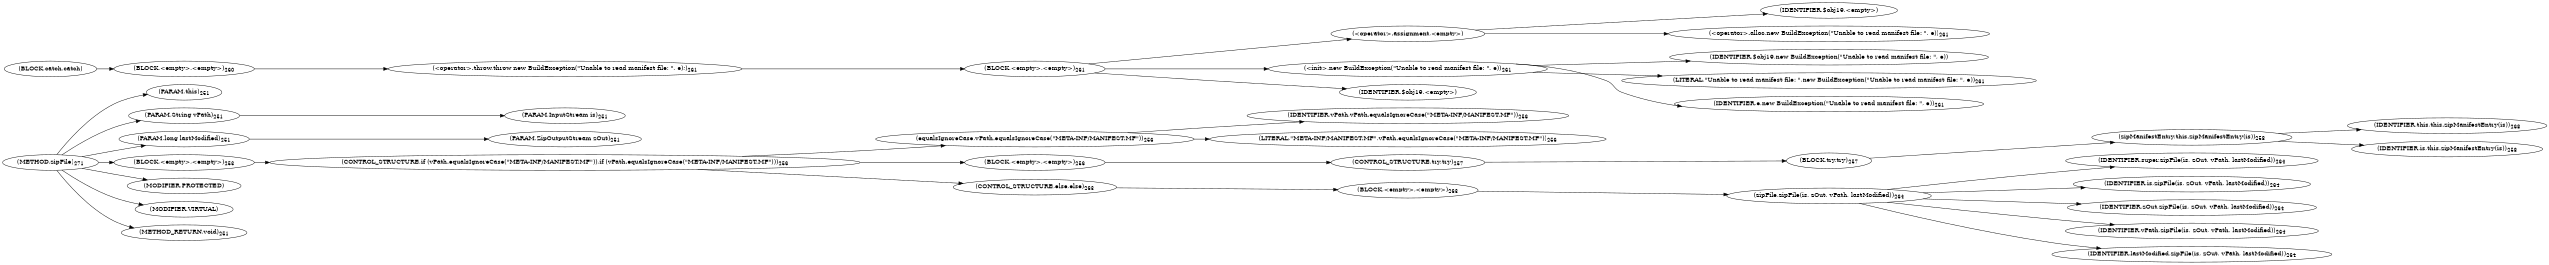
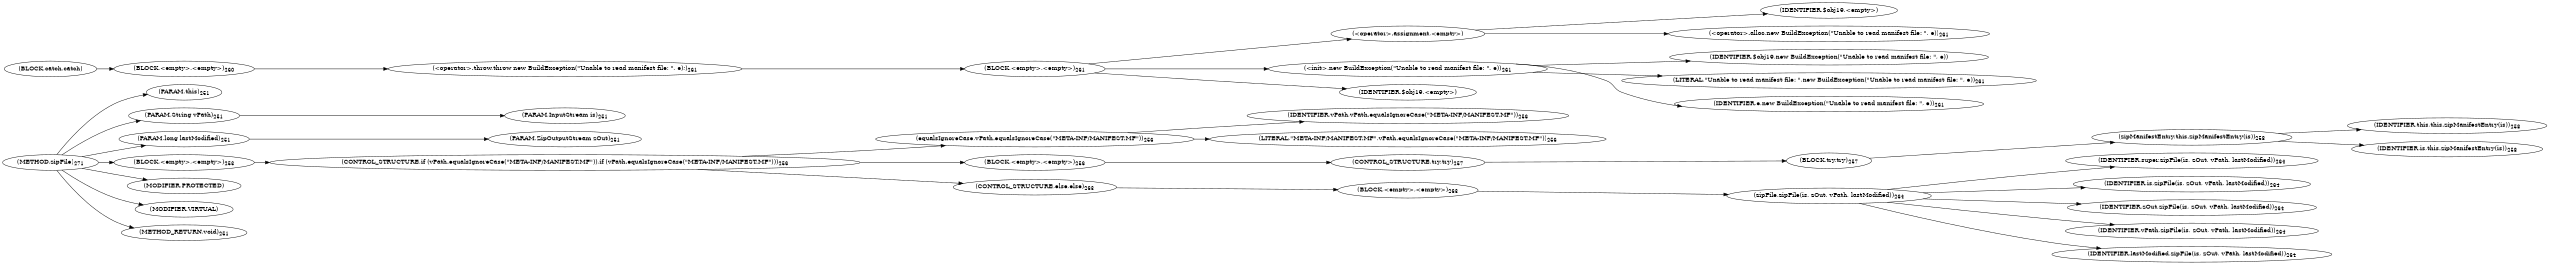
node "(IDENTIFIER,this,this.zipManifestEntry(is))": text "268" -> "258"
